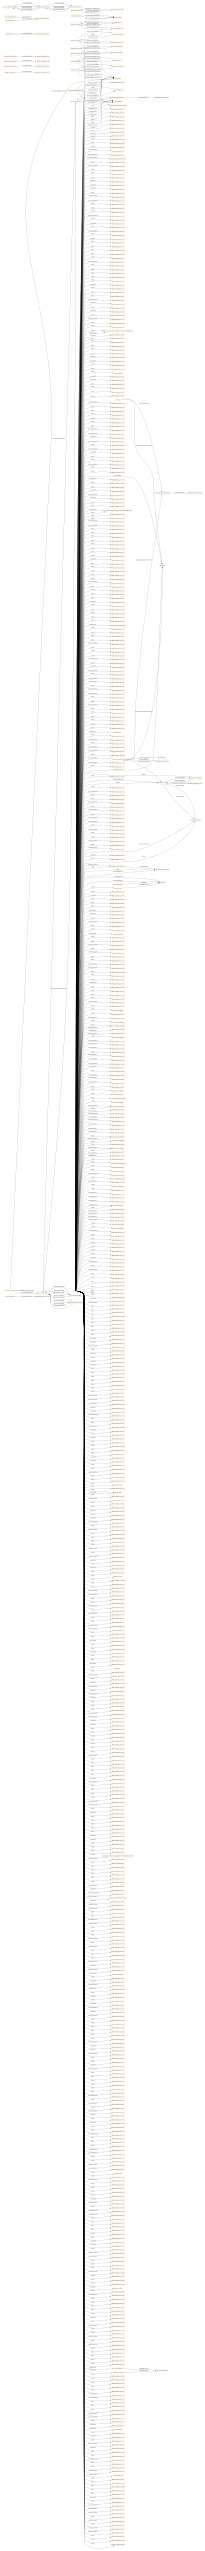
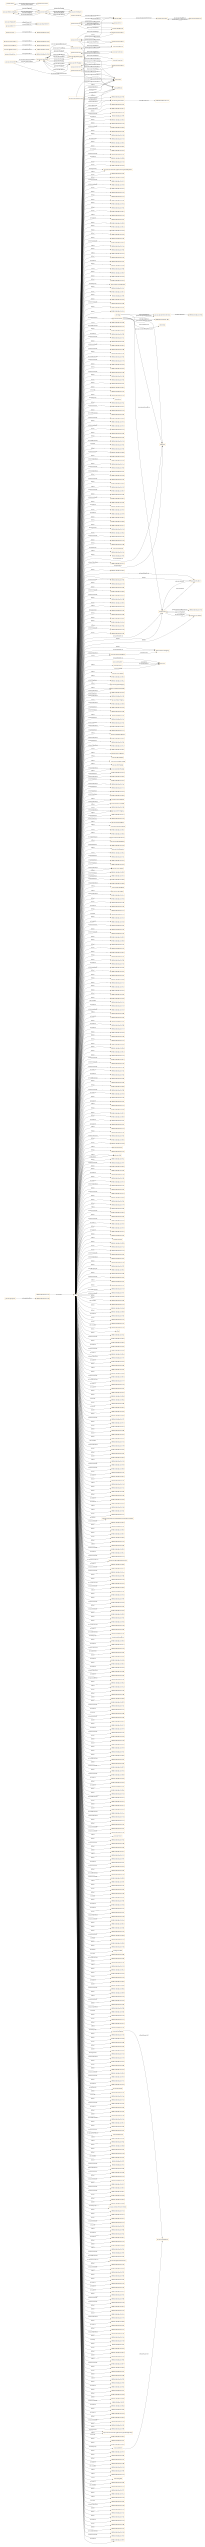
edge "pizzaxxx:Customer7" -> "pizzaxxx:Mild": reversed
edge "pizzaxxx:AmericanHot1" -> "pizzaxxx:Customer1": label "owl:intersectionOf" -> "pizzaxxx:purchasedByCustomer"
edge "pizzaxxx:Customer9" -> "pizzaxxx:Hot": now "pizzaxxx:NonVegetarianPizza" -> "pizzaxxx:Hot"
edge "NULL" -> "5890fe26:18c340ca124:-7ee6": reversed
